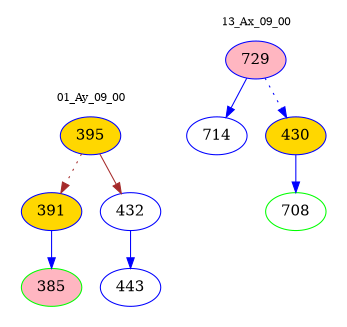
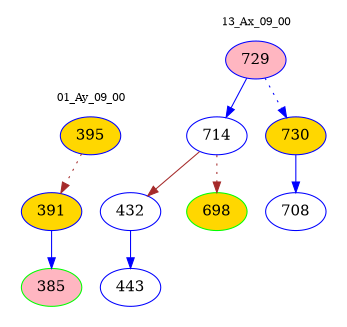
node "430": label "430" -> "730"
edge "395" -> "432": now "714" -> "432"
node "698": added
node "708": color green -> blue
